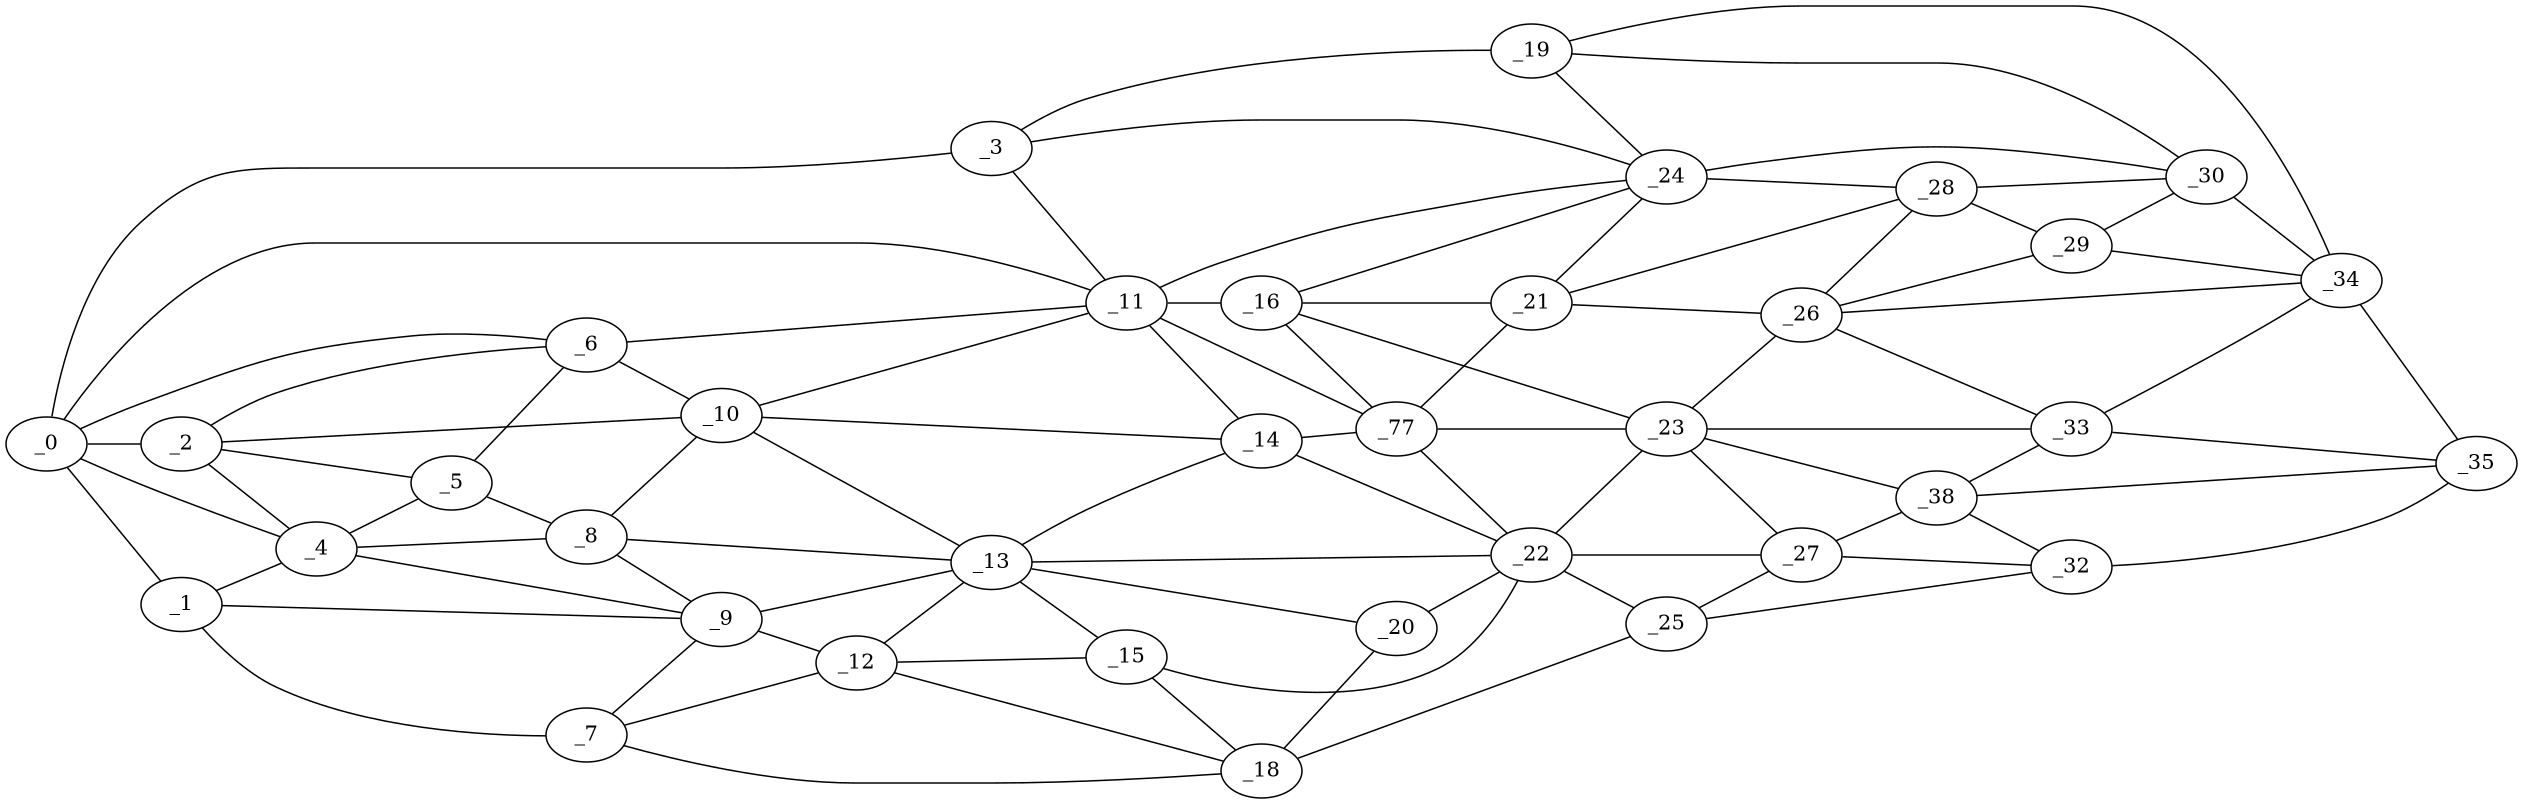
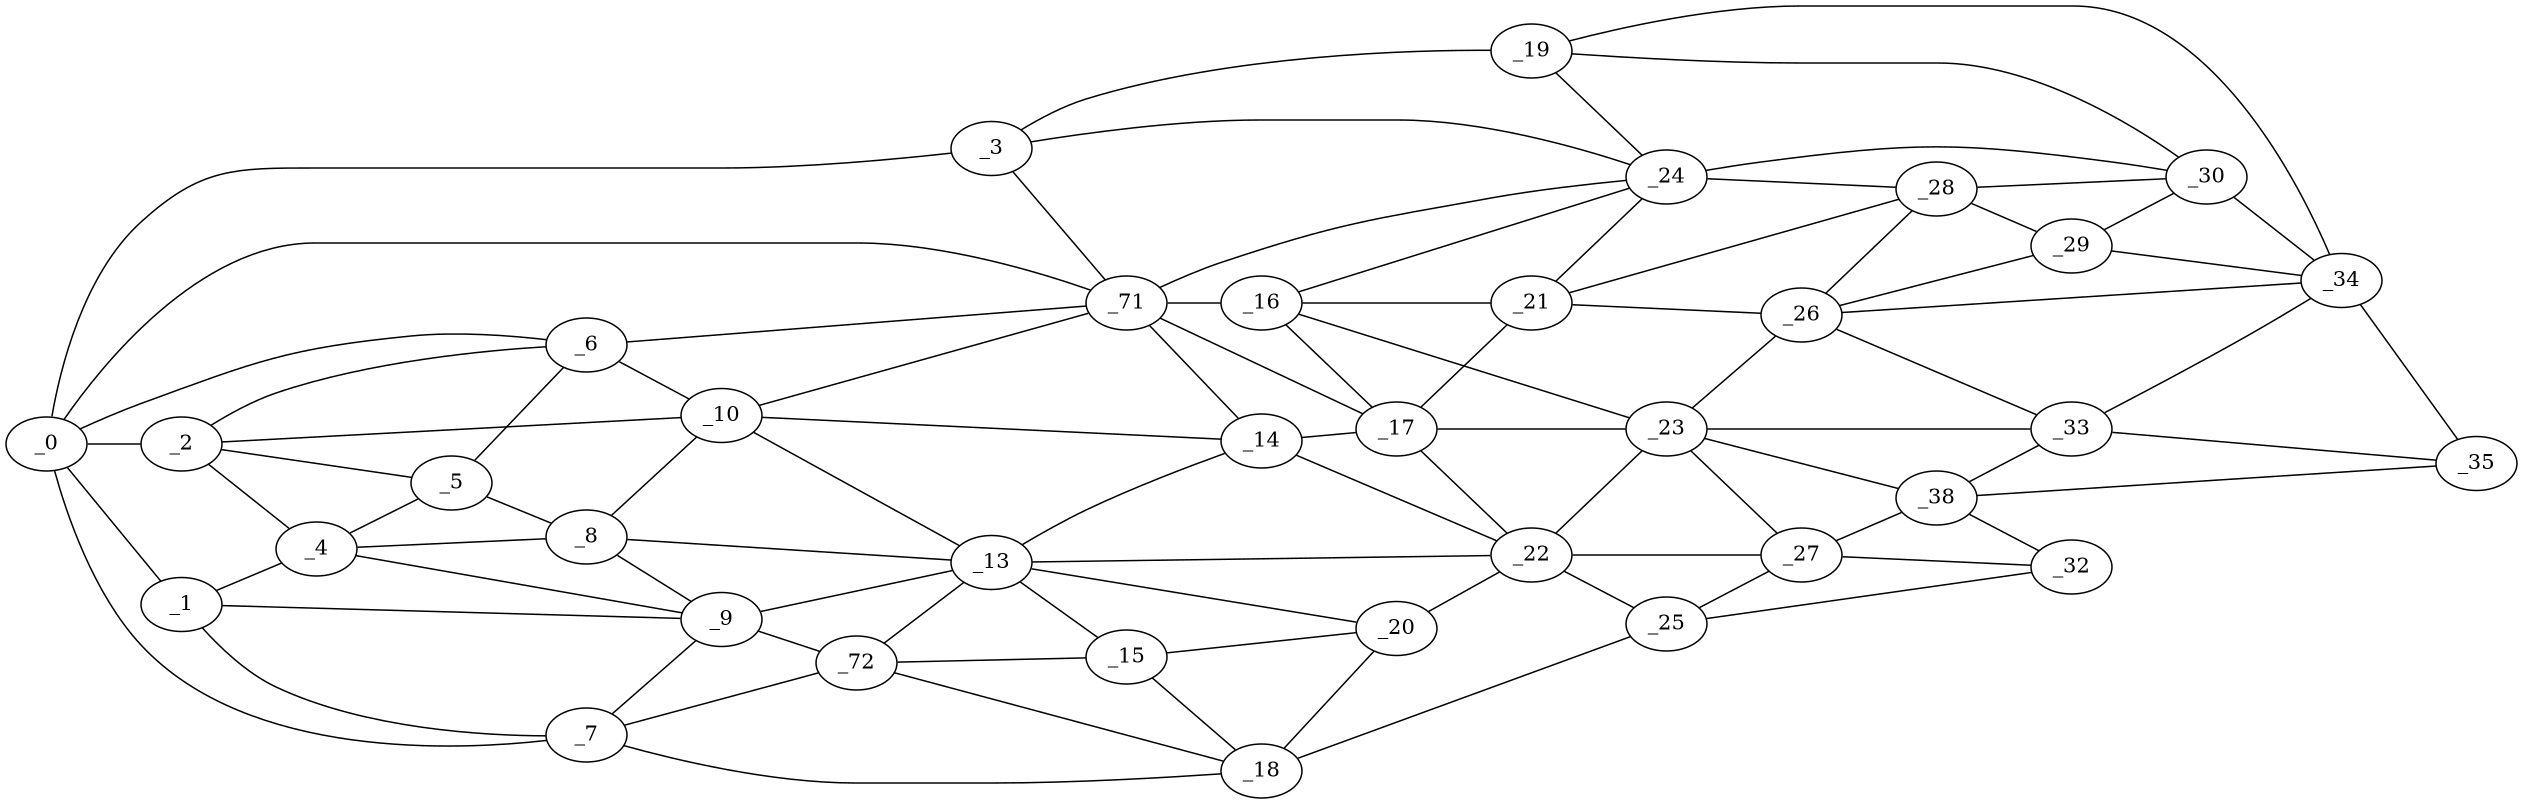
node "_11": label "_11" -> "_71"
node "_77": label "_77" -> "_17"
edge "_0" -- "_4": now "_0" -- "_7"
edge "_35" -- "_32": removed
node "_12": label "_12" -> "_72"
edge "_22" -- "_15": now "_20" -- "_15"
